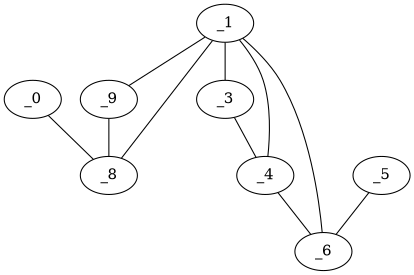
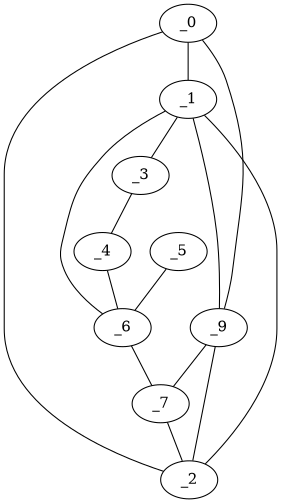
edge "_1" -- "_4": now "_1" -- "_0"
node "_8": label "_8" -> "_2"
edge "_0" -- "_9": added
node "_7": added
